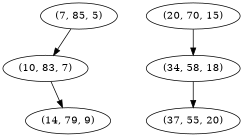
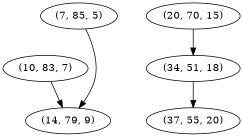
edge "(7, 85, 5)" -> "(10, 83, 7)": now "(7, 85, 5)" -> "(14, 79, 9)"
node "(34, 58, 18)": label "(34, 58, 18)" -> "(34, 51, 18)"
